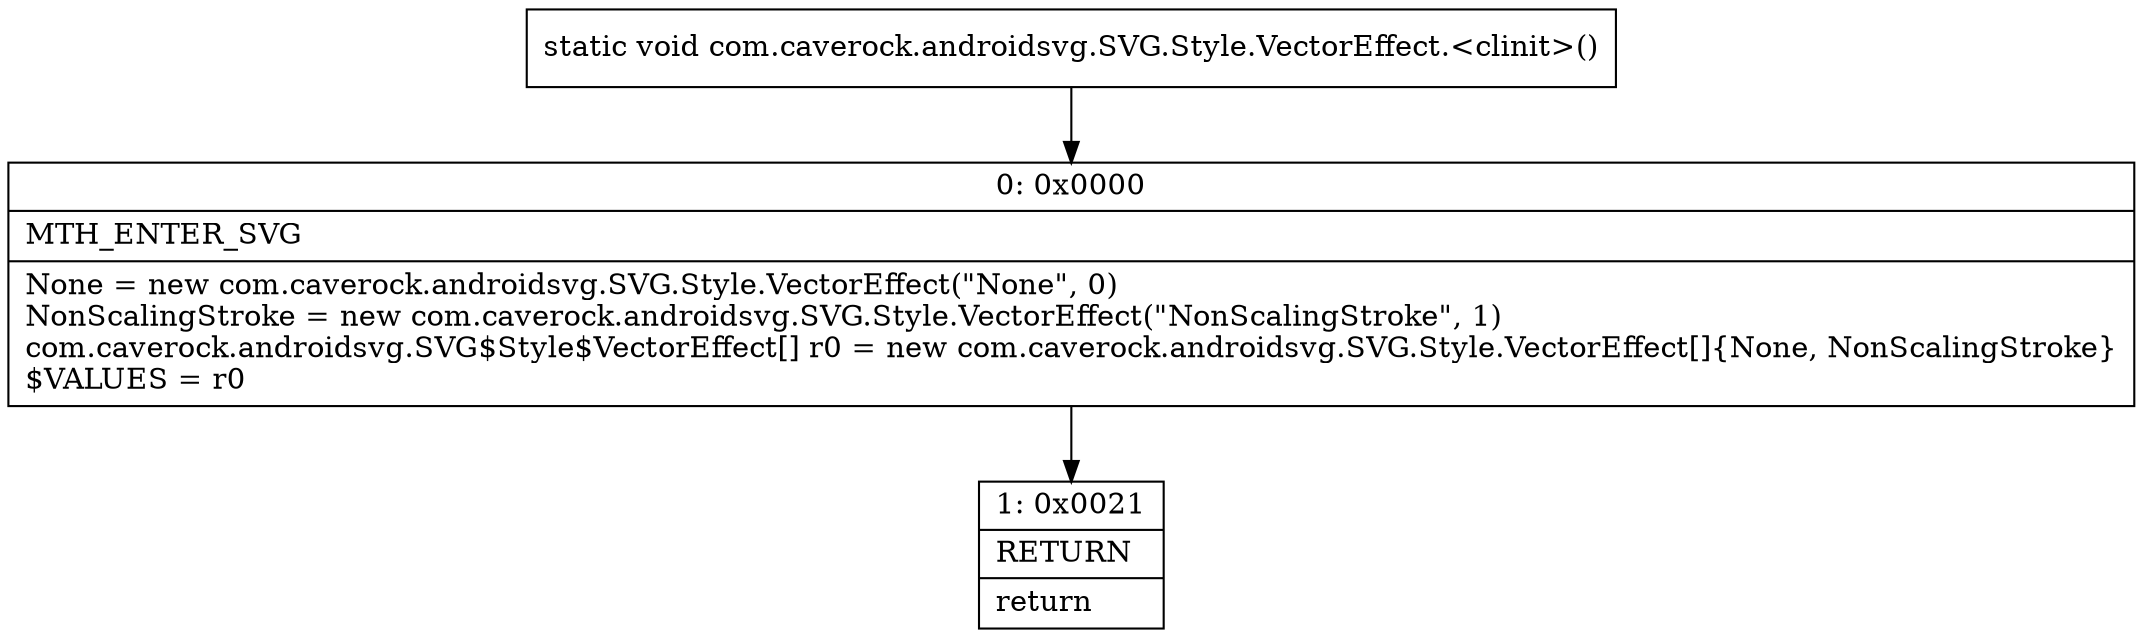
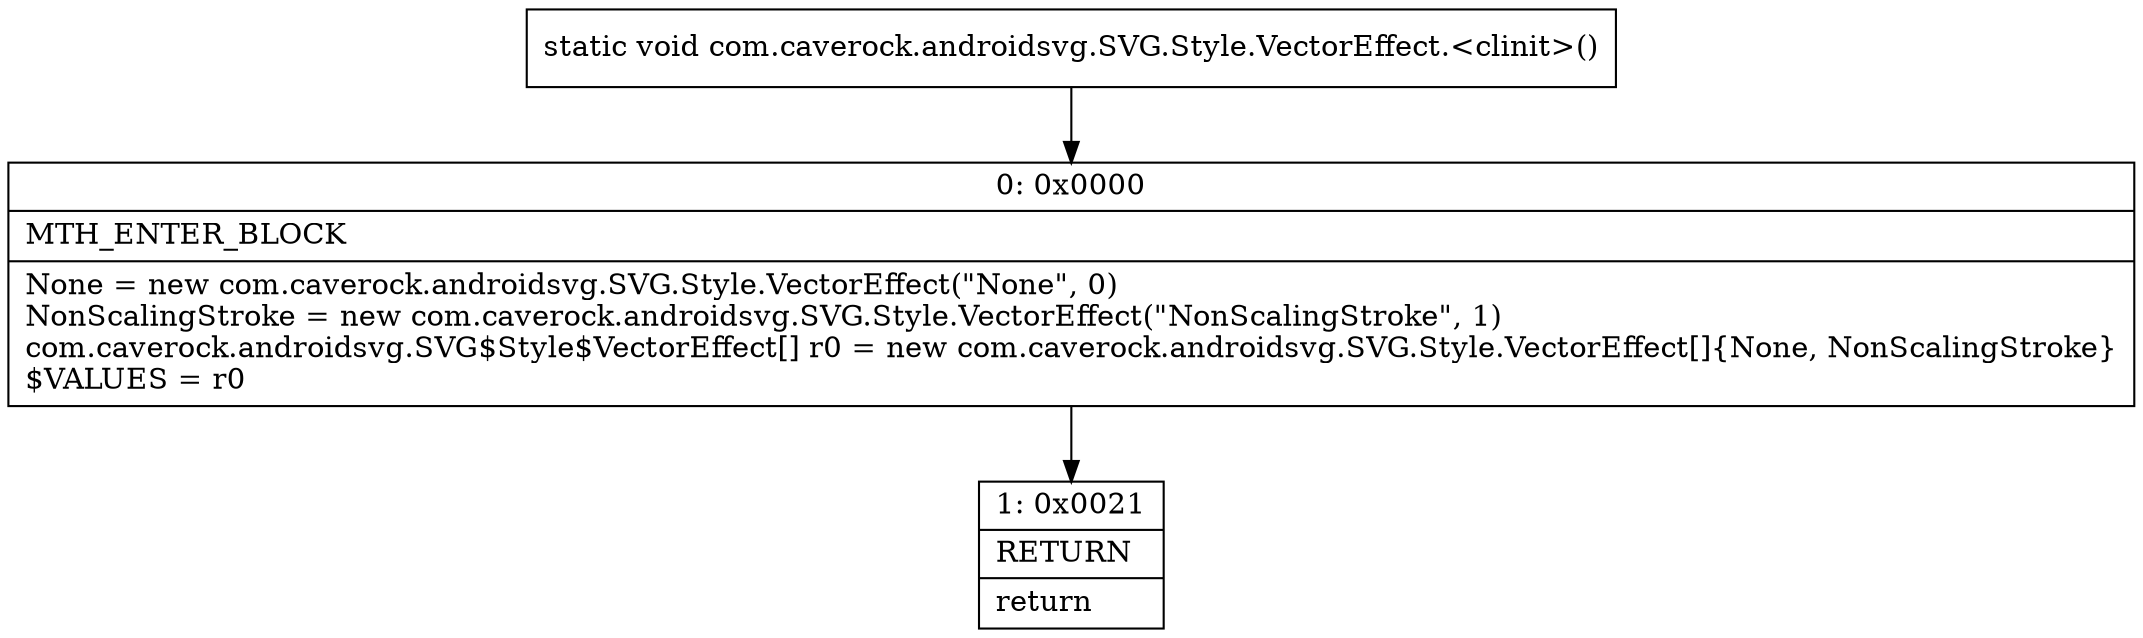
node "0: 0x0000": text "MTH_ENTER_SVG" -> "MTH_ENTER_BLOCK"
